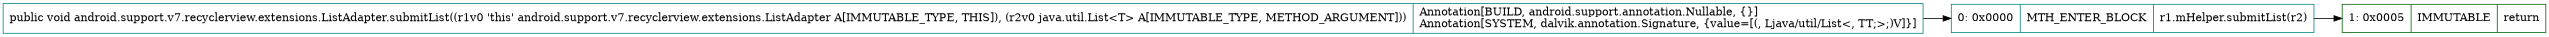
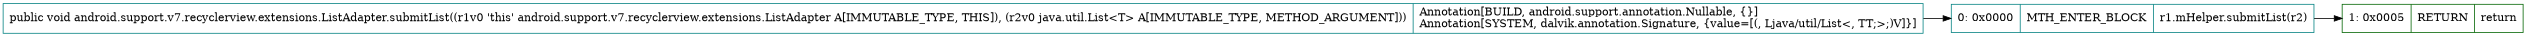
node "1: 0x0005": text "IMMUTABLE" -> "RETURN"
